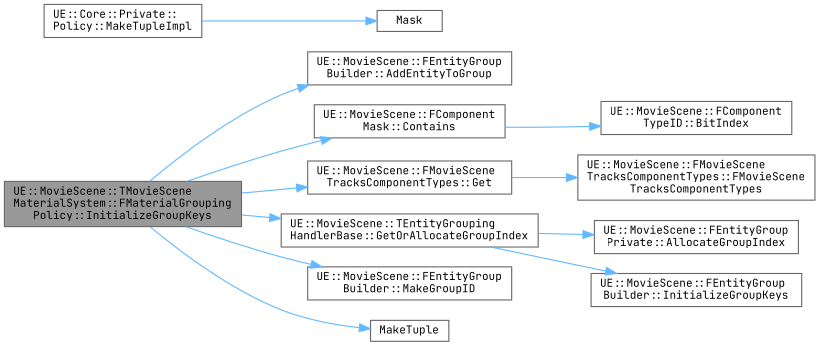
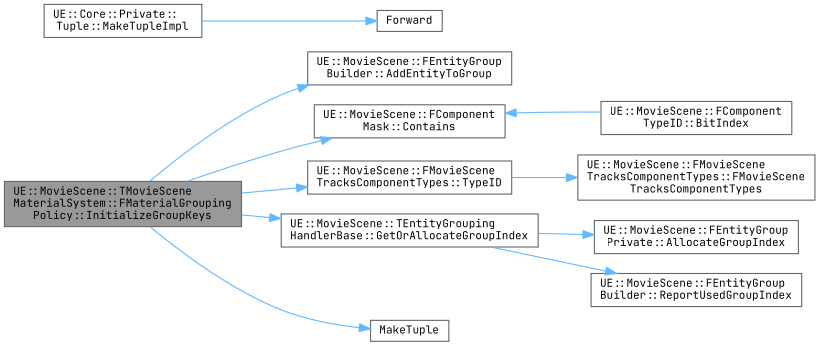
node "UE::Core::Private:: Policy::MakeTupleImpl": label "UE::Core::Private:: Policy::MakeTupleImpl" -> "UE::Core::Private:: Tuple::MakeTupleImpl"
node "Mask": label "Mask" -> "Forward"
edge "UE::MovieScene::FComponent Mask::Contains" -> "UE::MovieScene::FComponent TypeID::BitIndex": reversed
node "UE::MovieScene::FMovieScene TracksComponentTypes::Get": label "UE::MovieScene::FMovieScene TracksComponentTypes::Get" -> "UE::MovieScene::FMovieScene TracksComponentTypes::TypeID"
node "UE::MovieScene::FEntityGroup Builder::MakeGroupID": removed
node "UE::MovieScene::FEntityGroup Builder::InitializeGroupKeys": label "UE::MovieScene::FEntityGroup Builder::InitializeGroupKeys" -> "UE::MovieScene::FEntityGroup Builder::ReportUsedGroupIndex"
